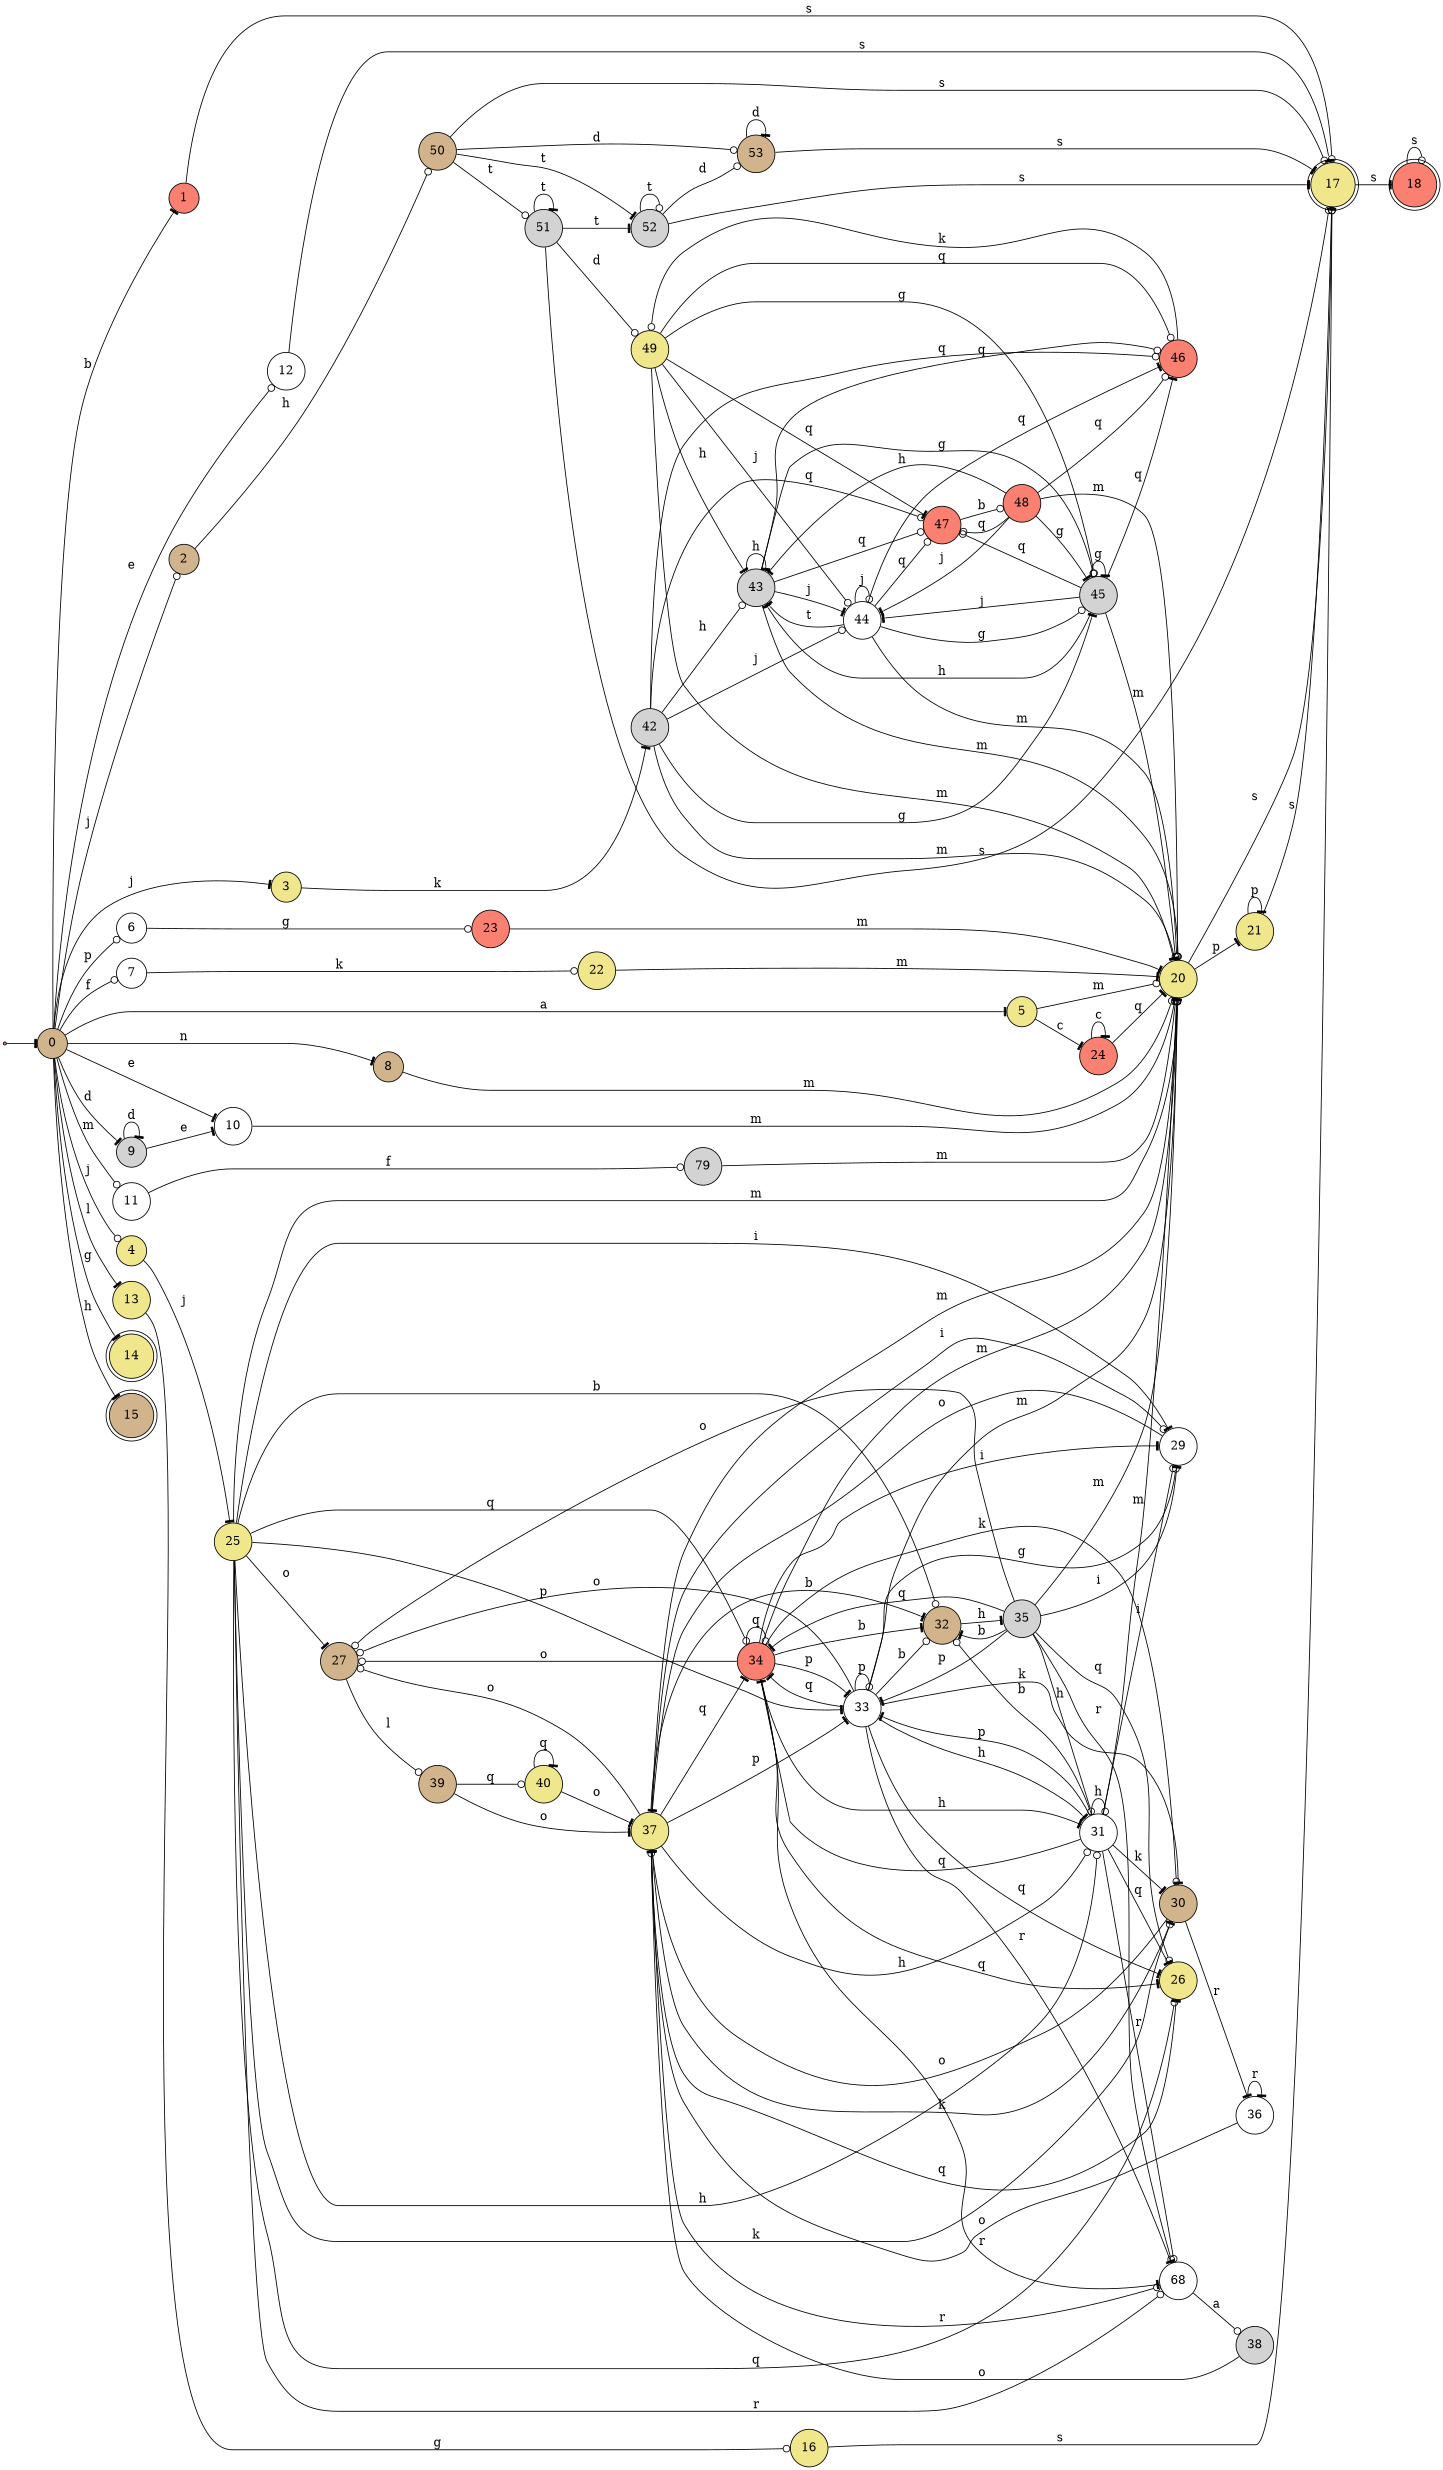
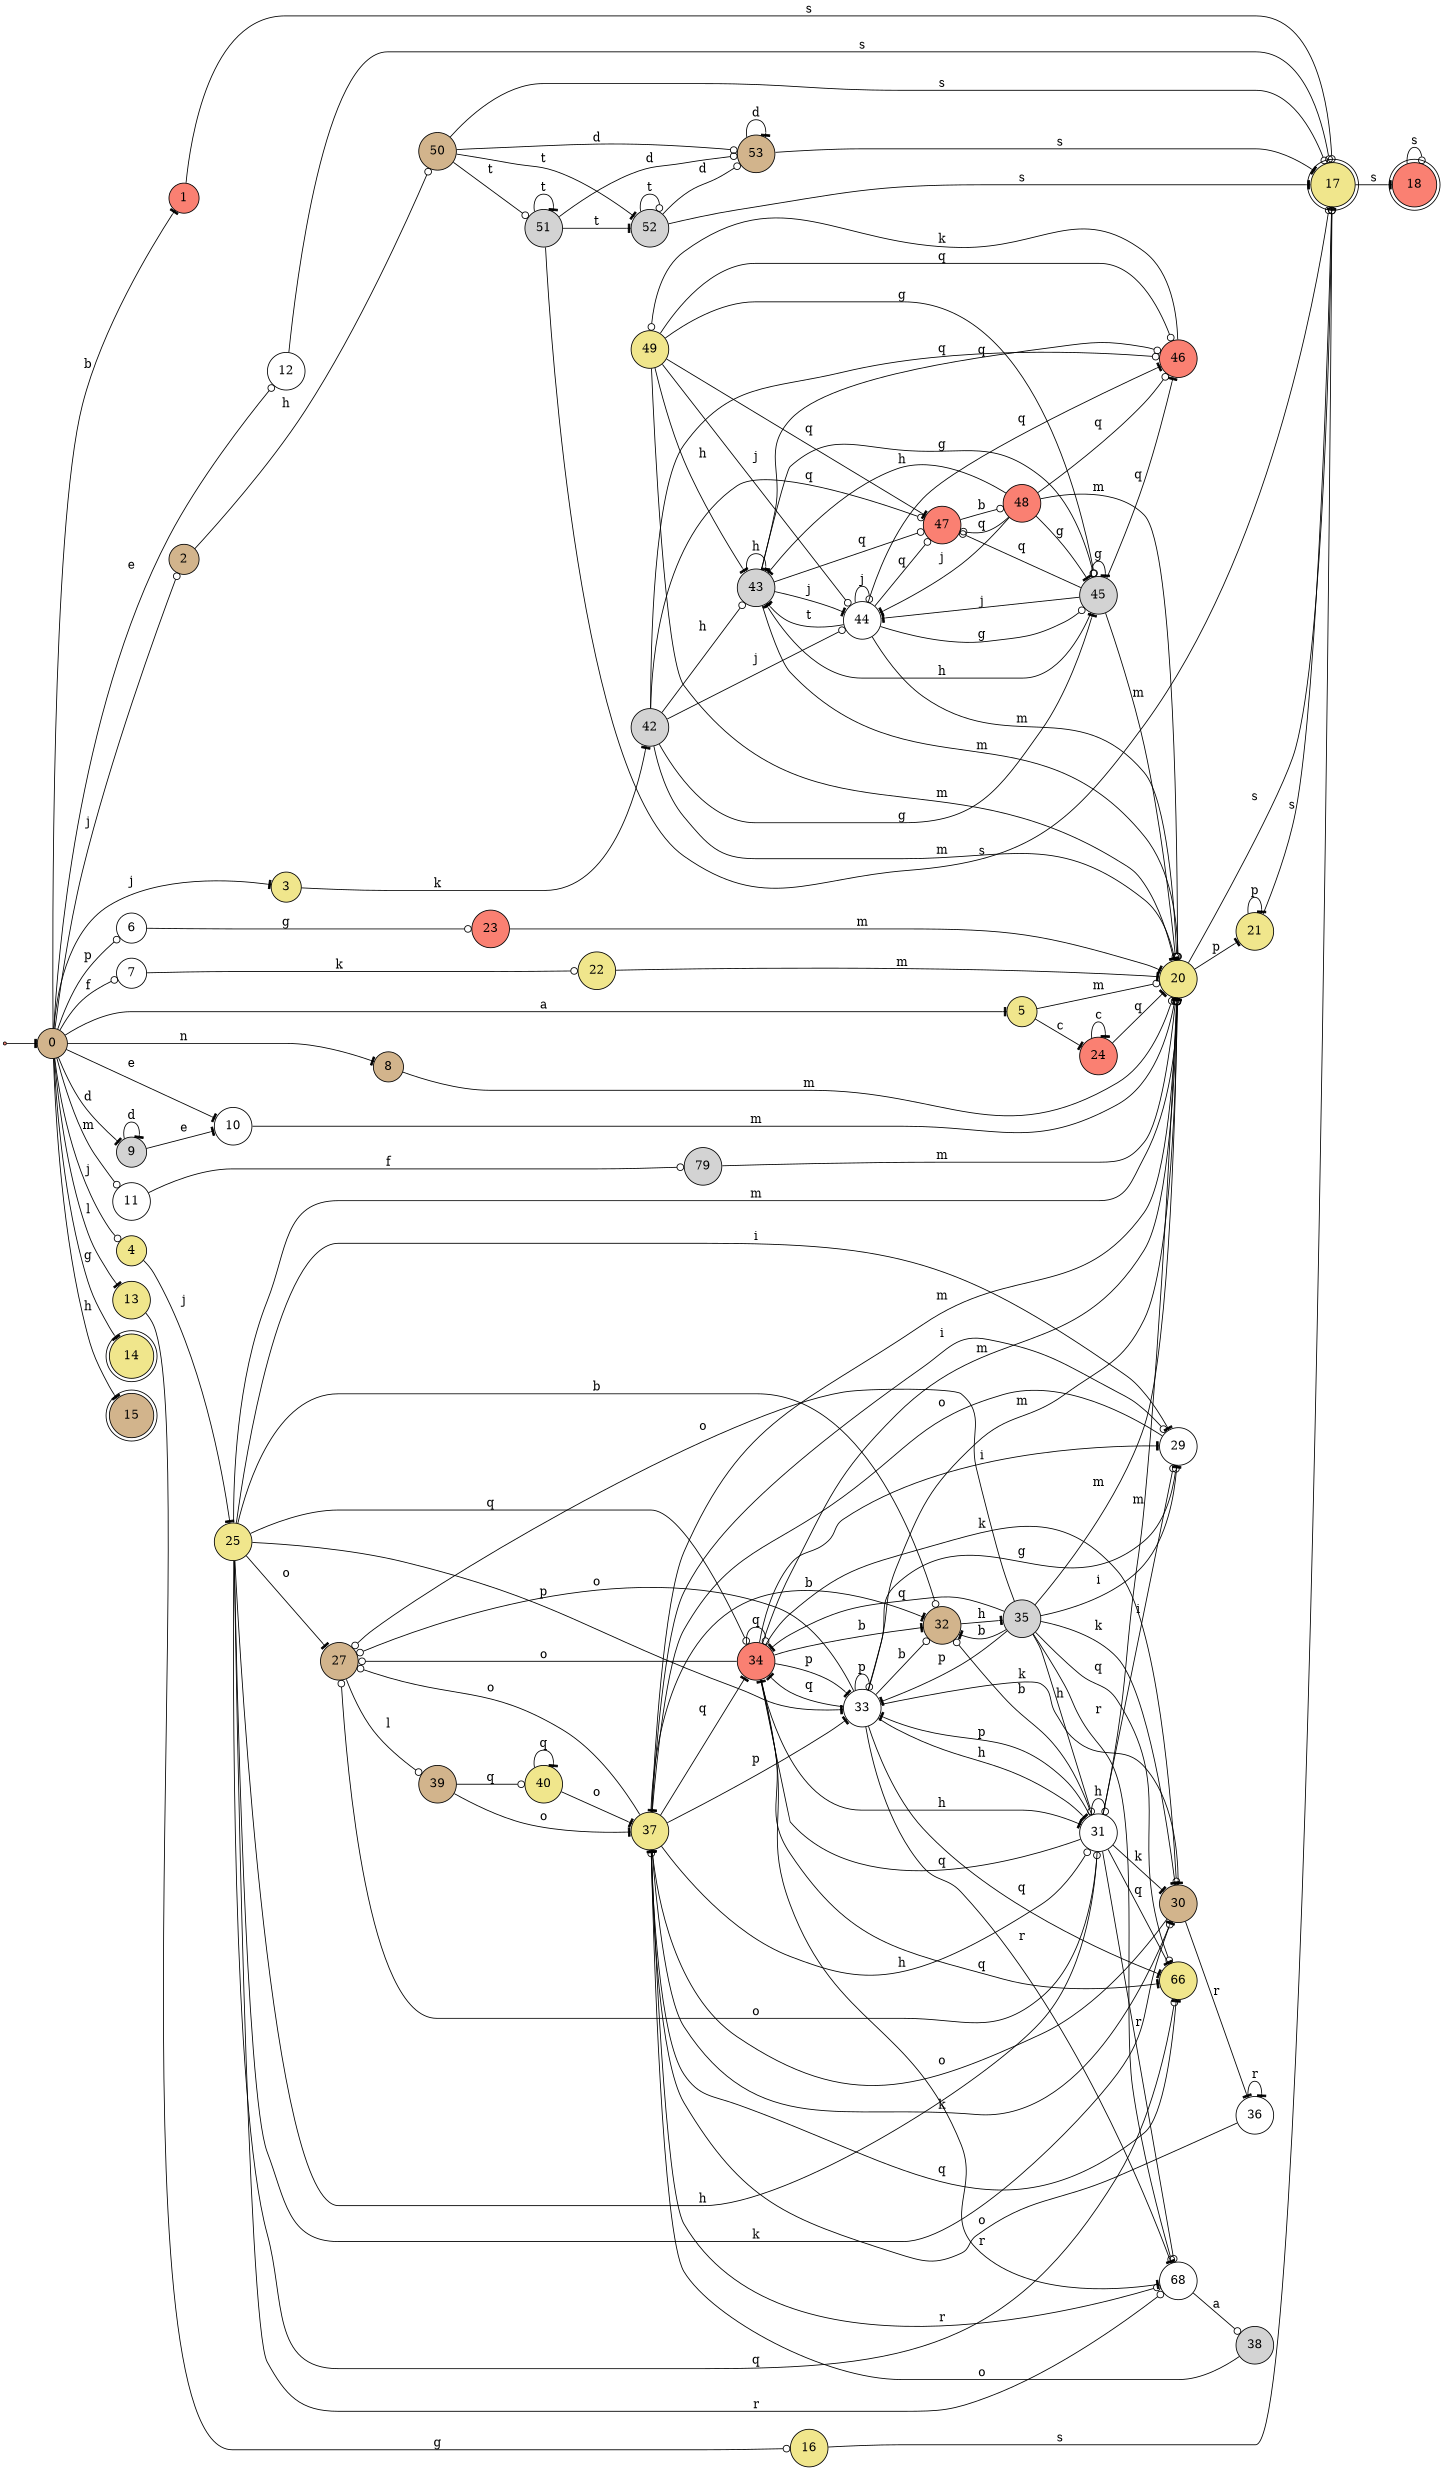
edge "12" -> "17": arrowhead tee -> odot
edge "51" -> "49": now "51" -> "53"
edge "35" -> "30": added, label "k"
node "26": label "26" -> "66"
edge "31" -> "27": added, label "o"
